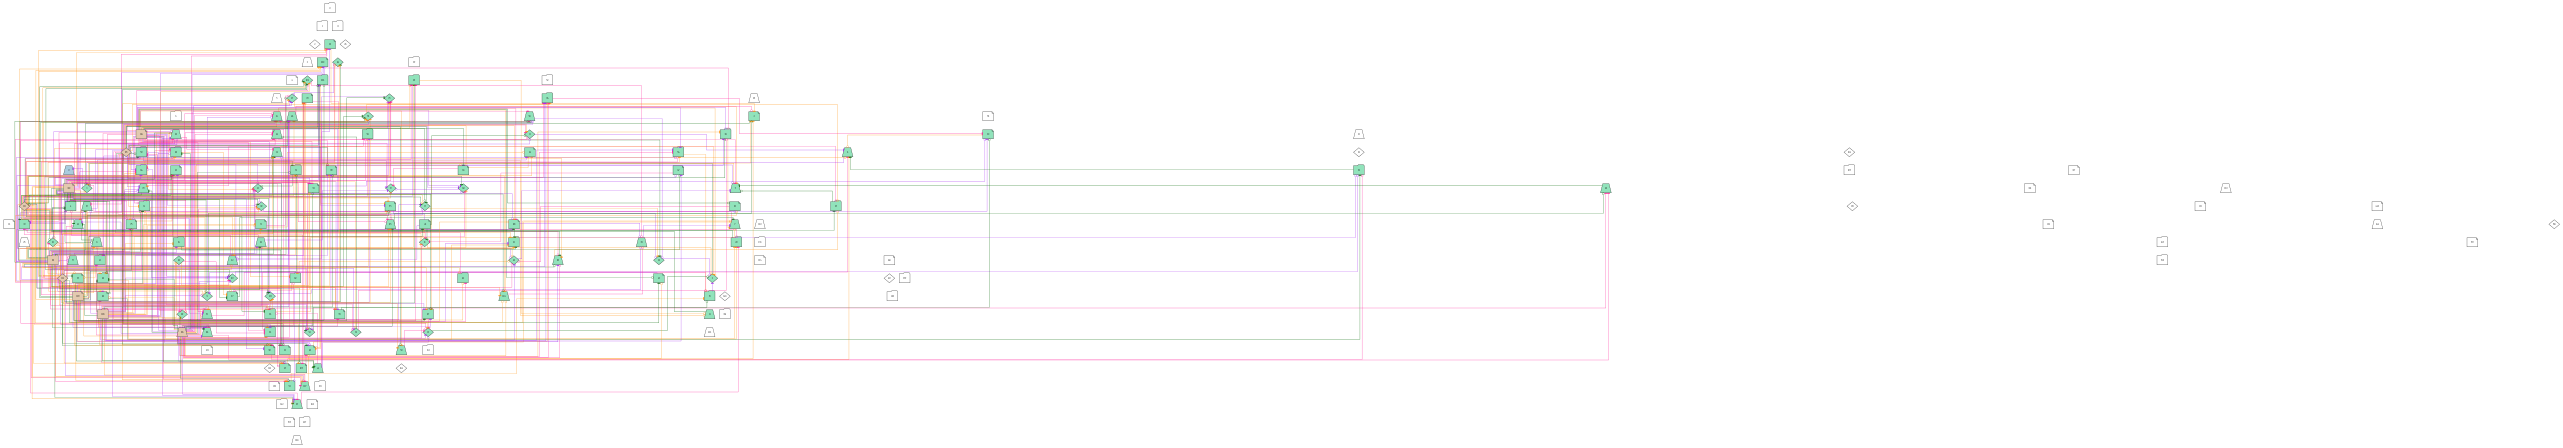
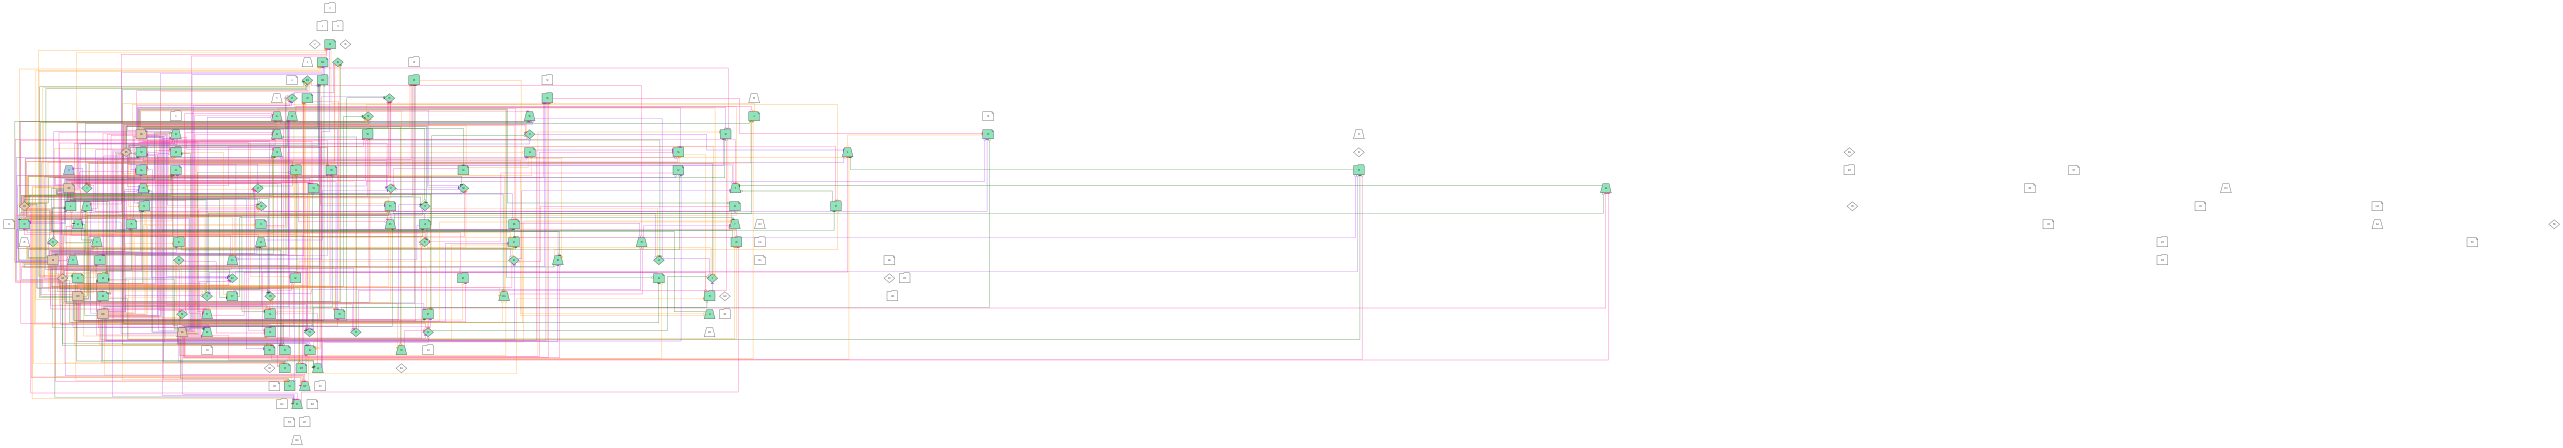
edge "115" -> "102": arrowhead tee -> odot
edge "114" -> "88": added
edge "112" -> "71": now "112" -> "72"
edge "35" -> "7": arrowhead odot -> tee
